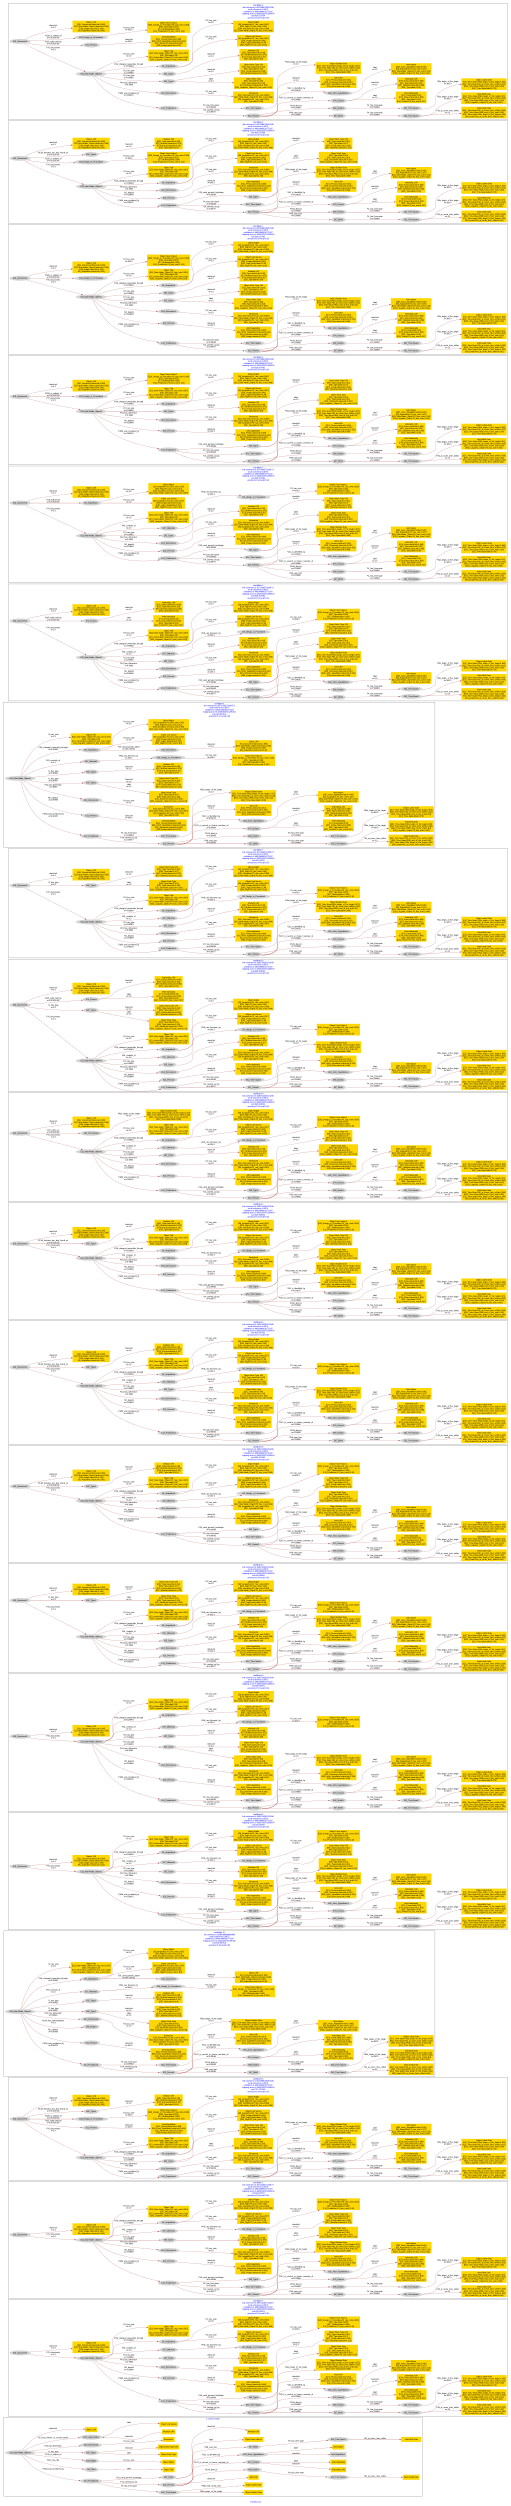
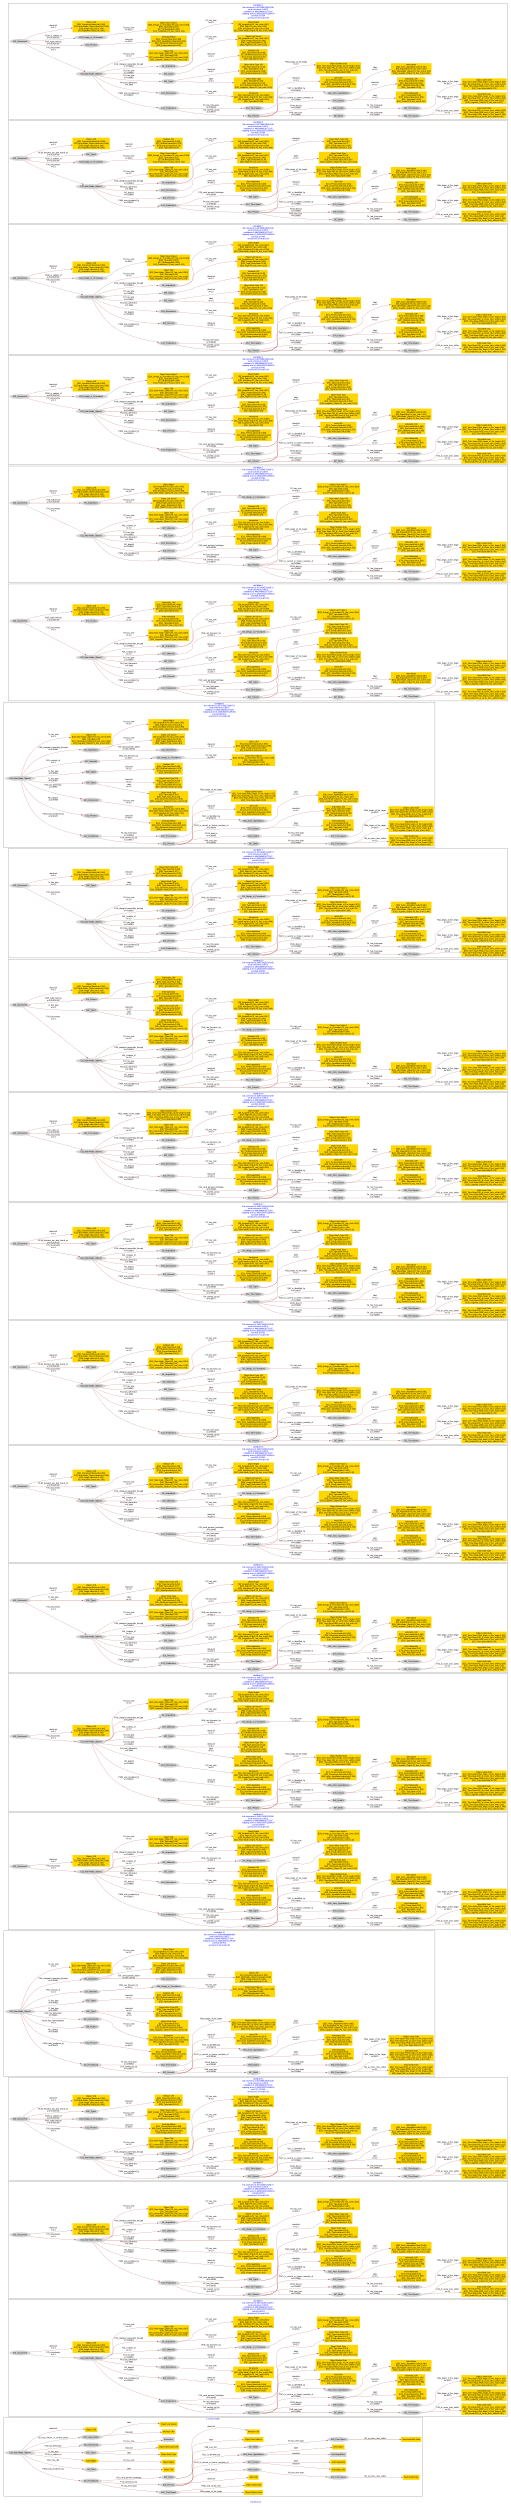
edge "Museum URI" -> "E40_Legal_Body1": reversed
node "dimensions": fillcolor gold -> lightgray
node "Artist Birth Date": label "Artist Birth Date" -> "Document Birth Date"
node "E30_Right1": fillcolor lightgray -> gold
